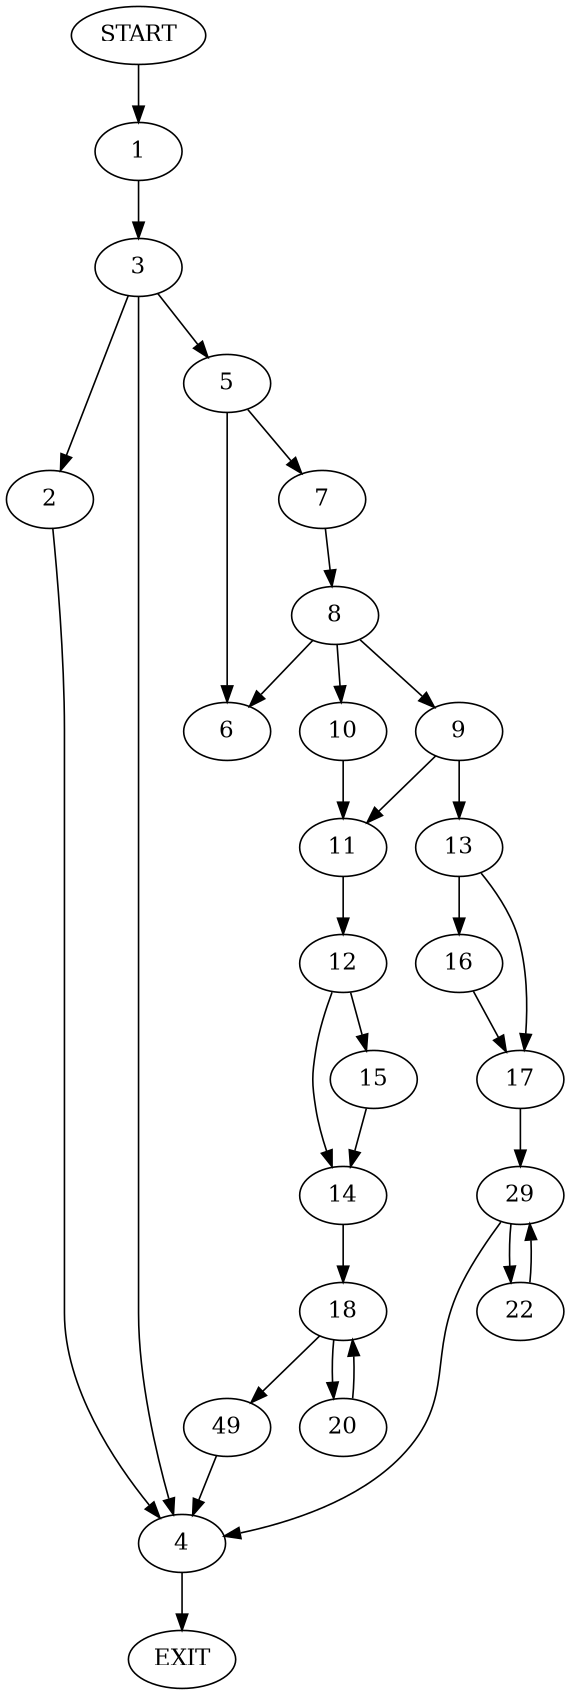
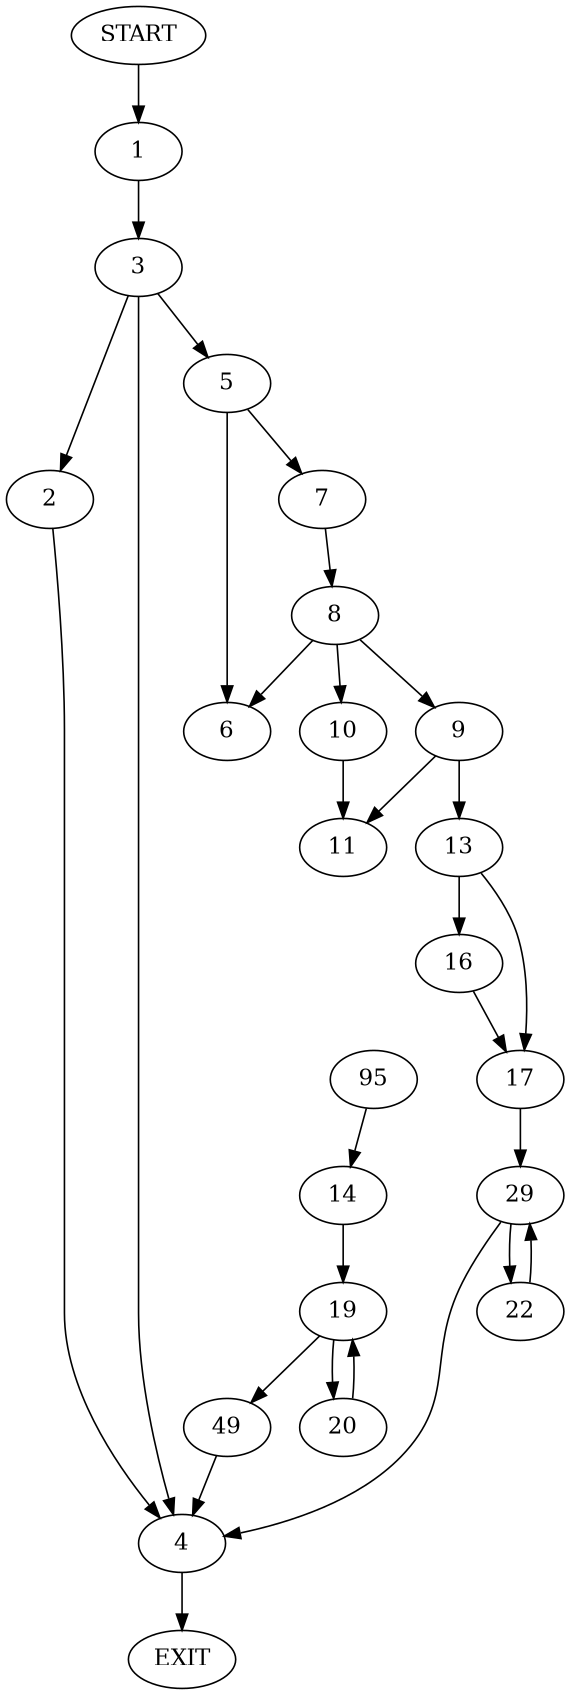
node "12": removed
node "15": label "15" -> "95"
node "18": label "18" -> "19"
